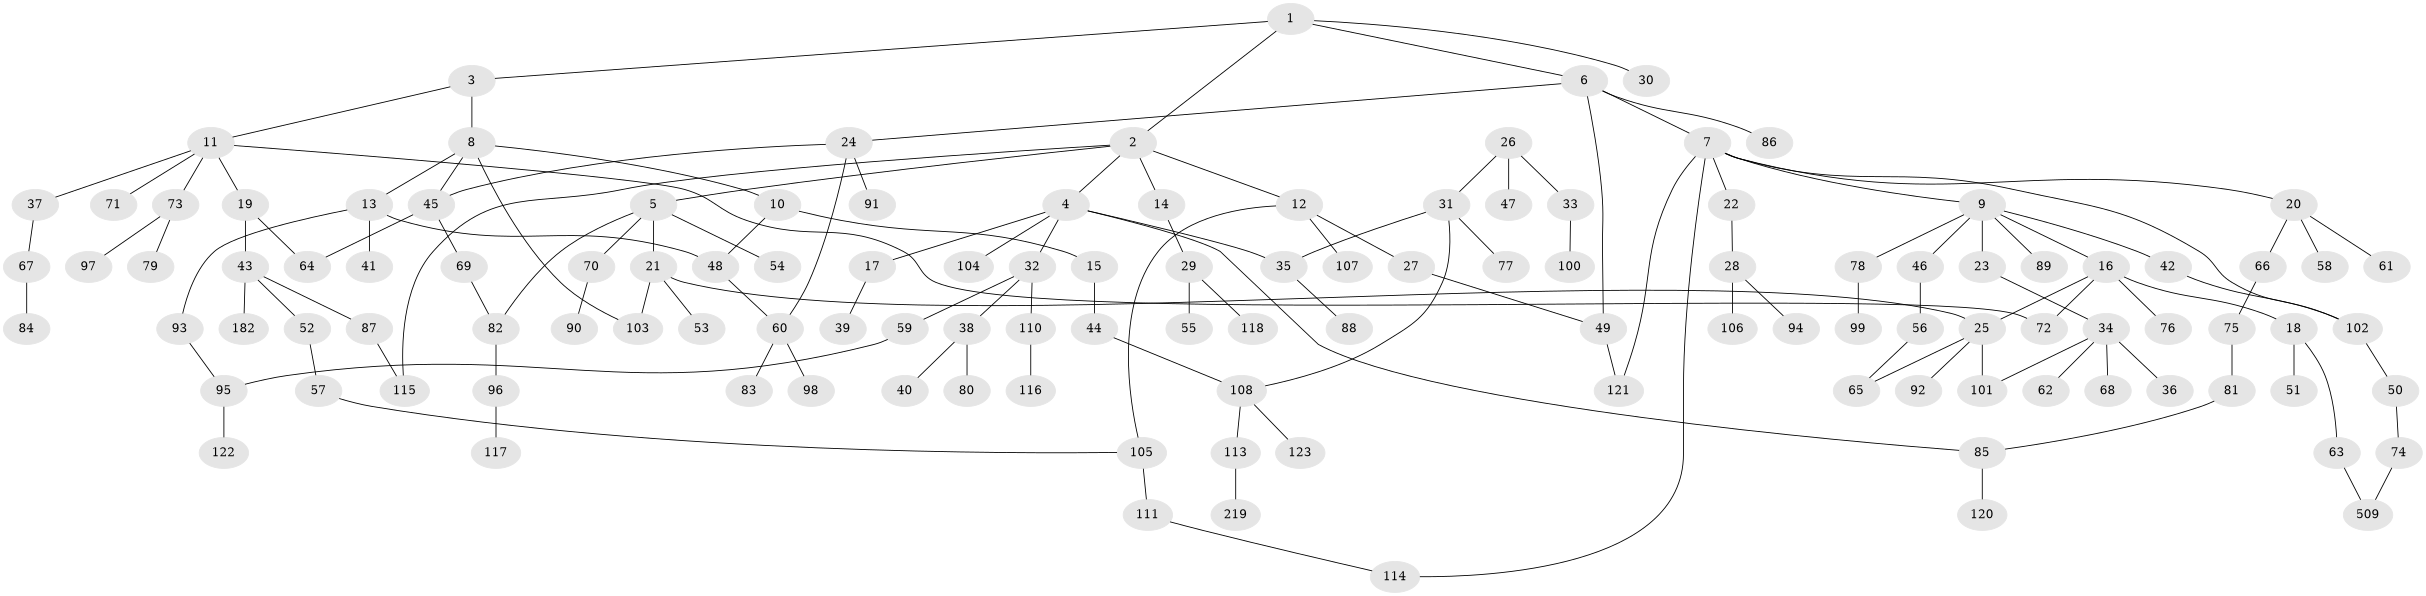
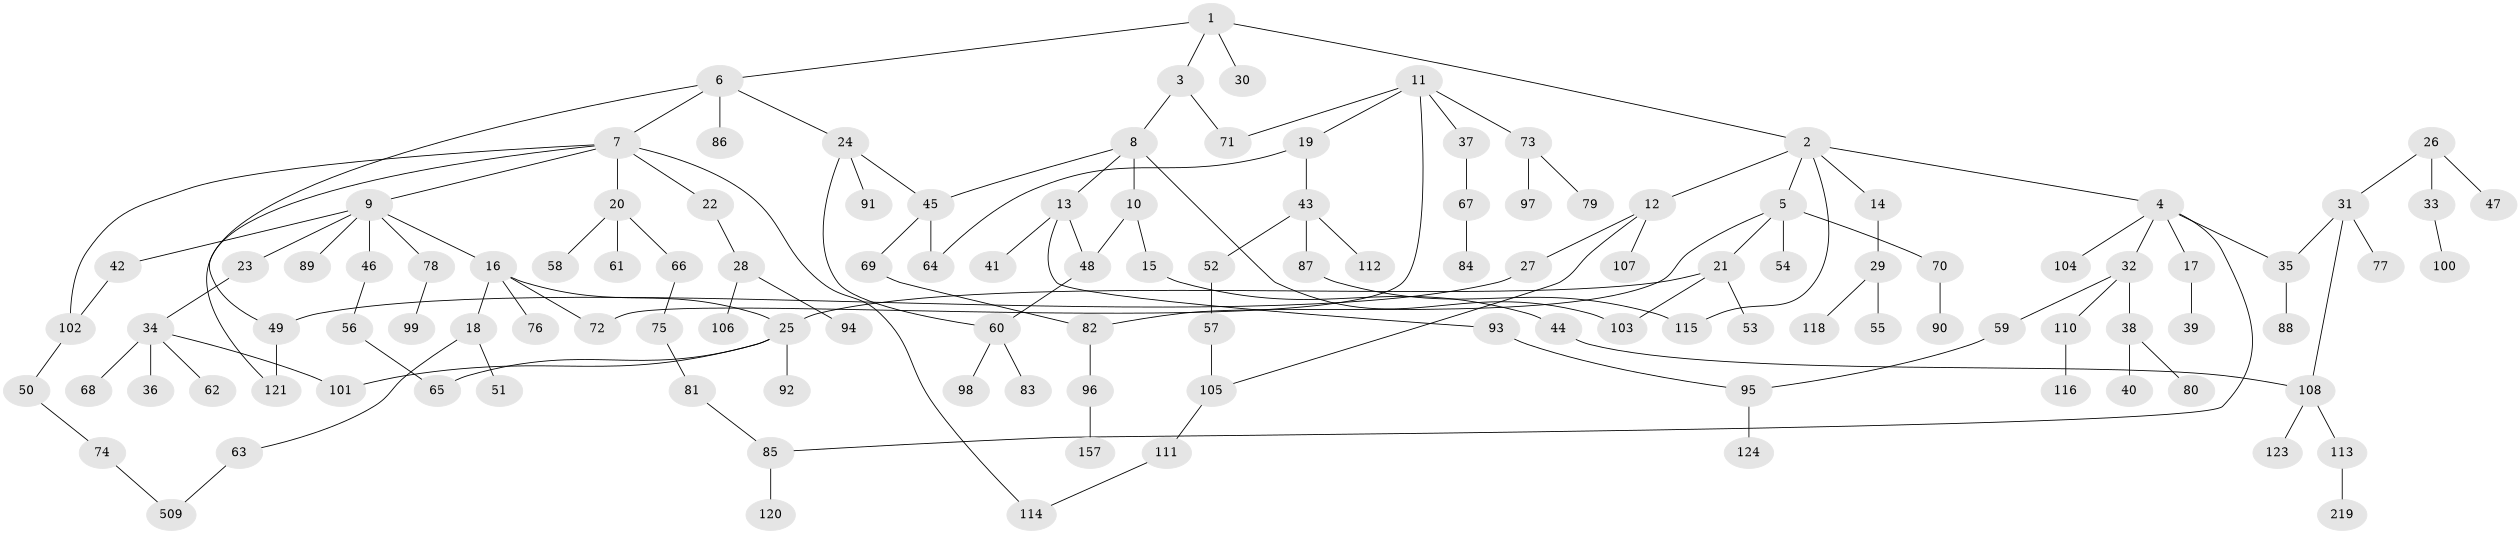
edge "3" -- "11": now "3" -- "71"
node "182": label "182" -> "112"
node "122": label "122" -> "124"
node "117": label "117" -> "157"
